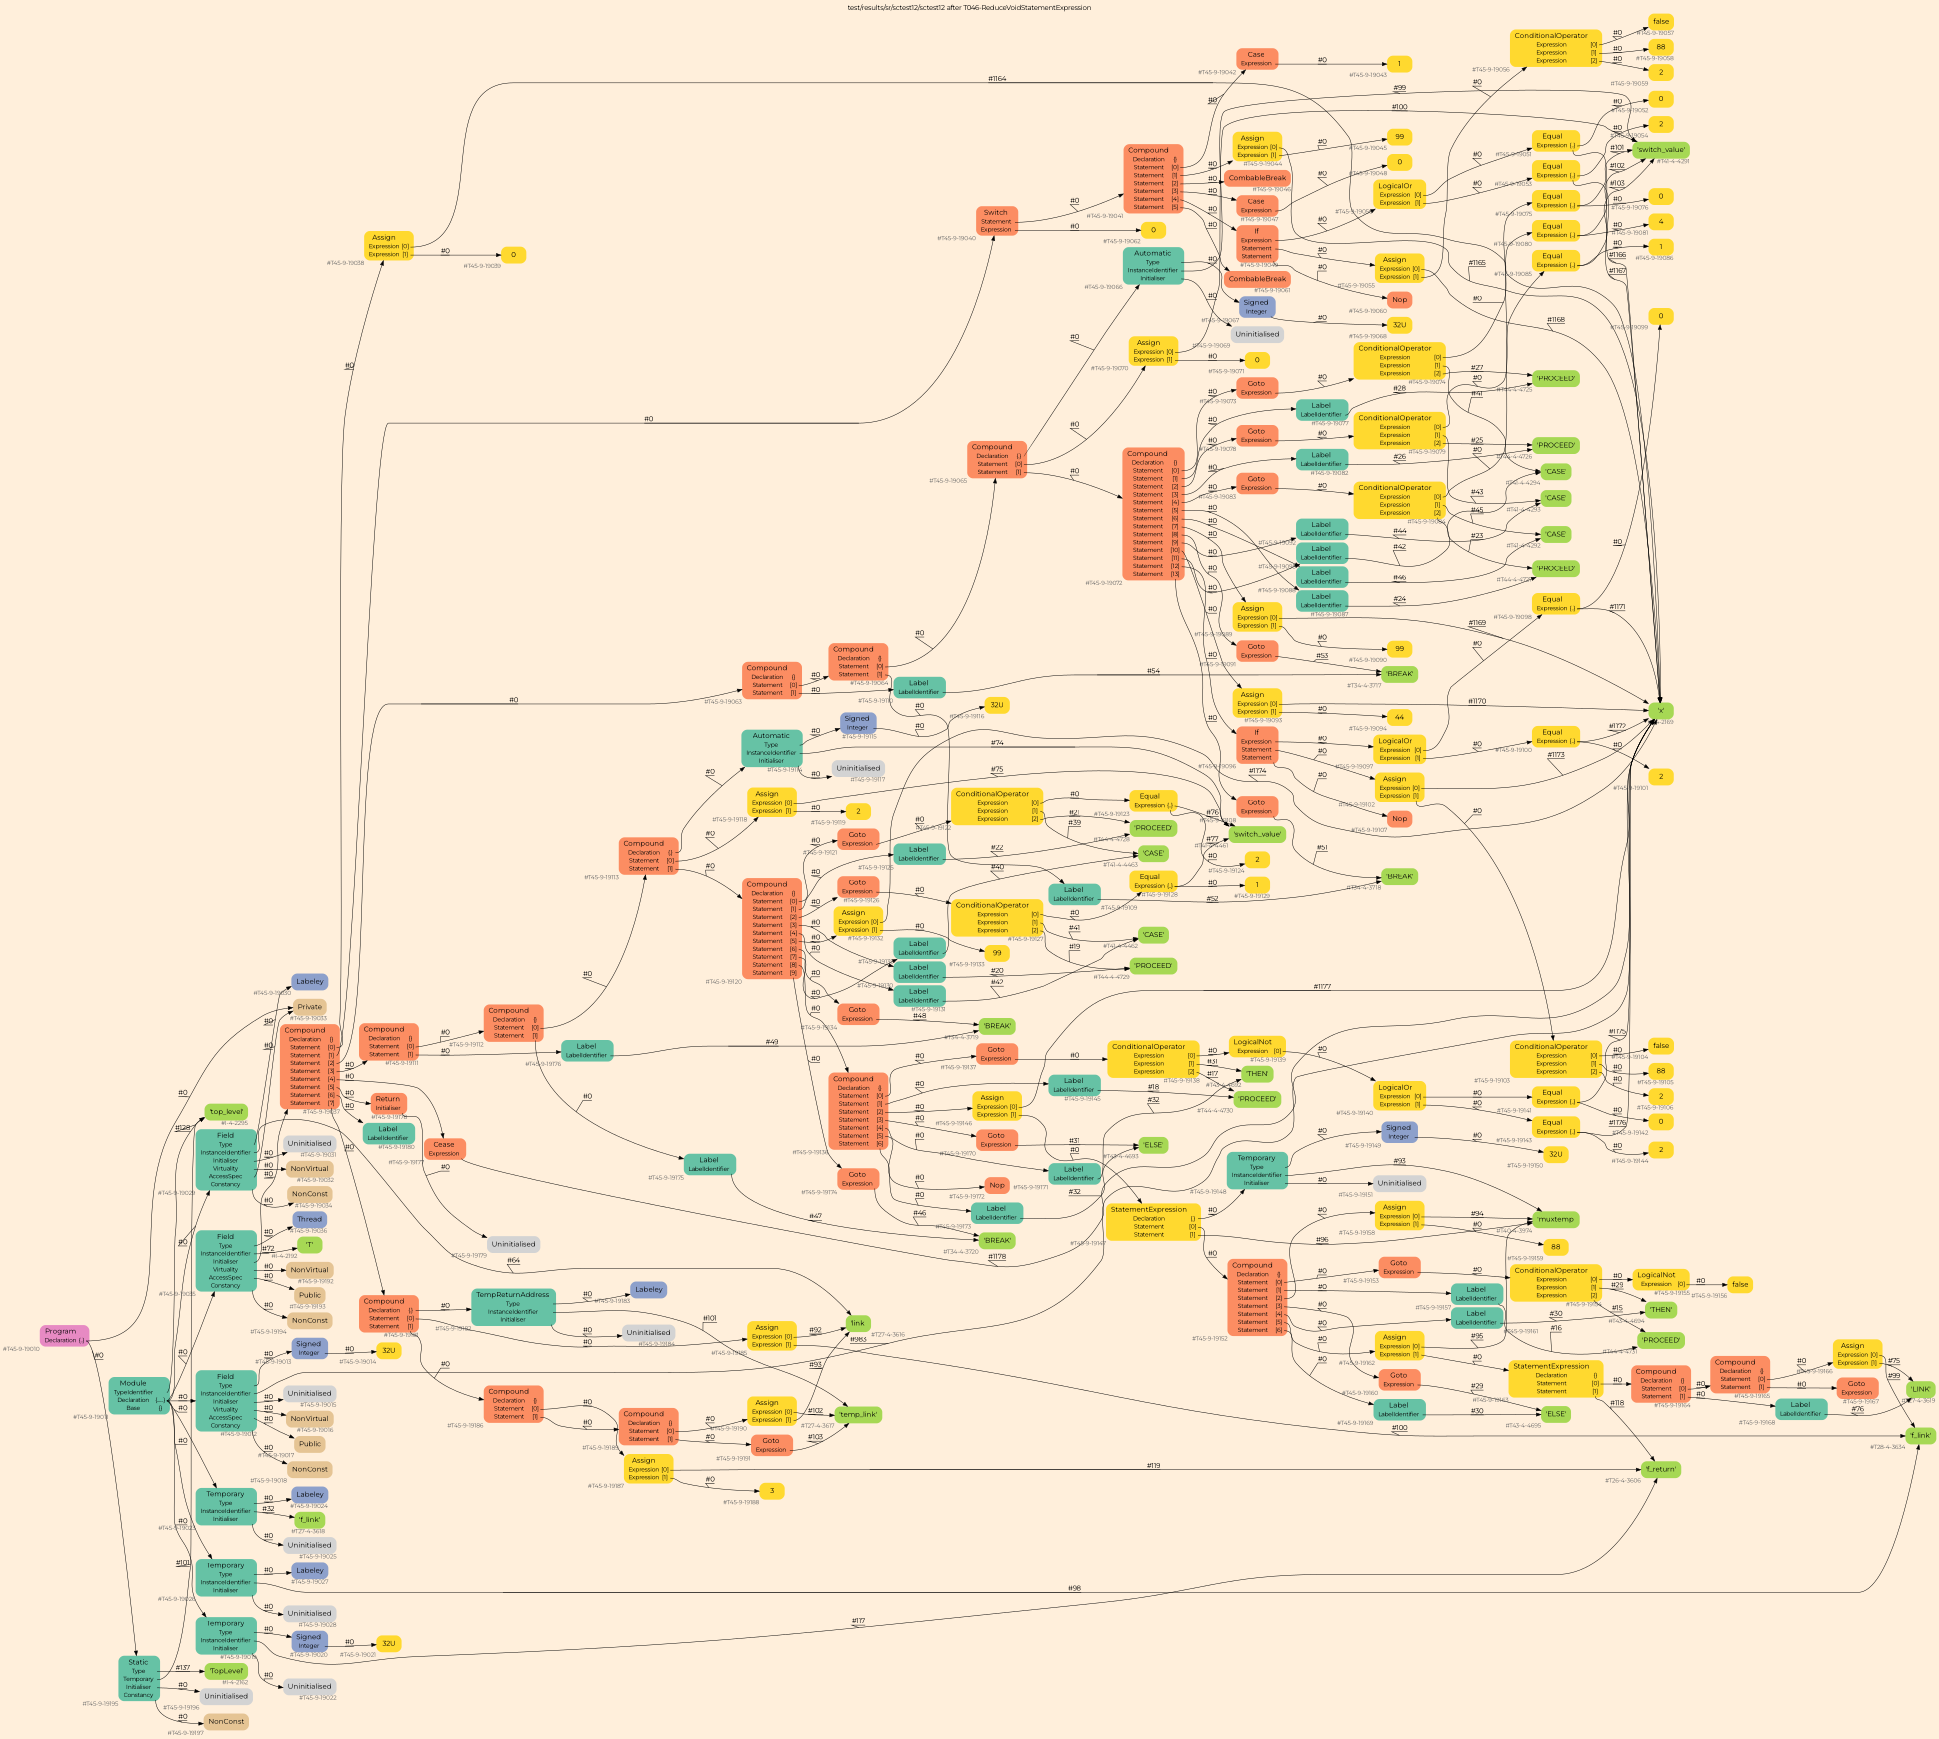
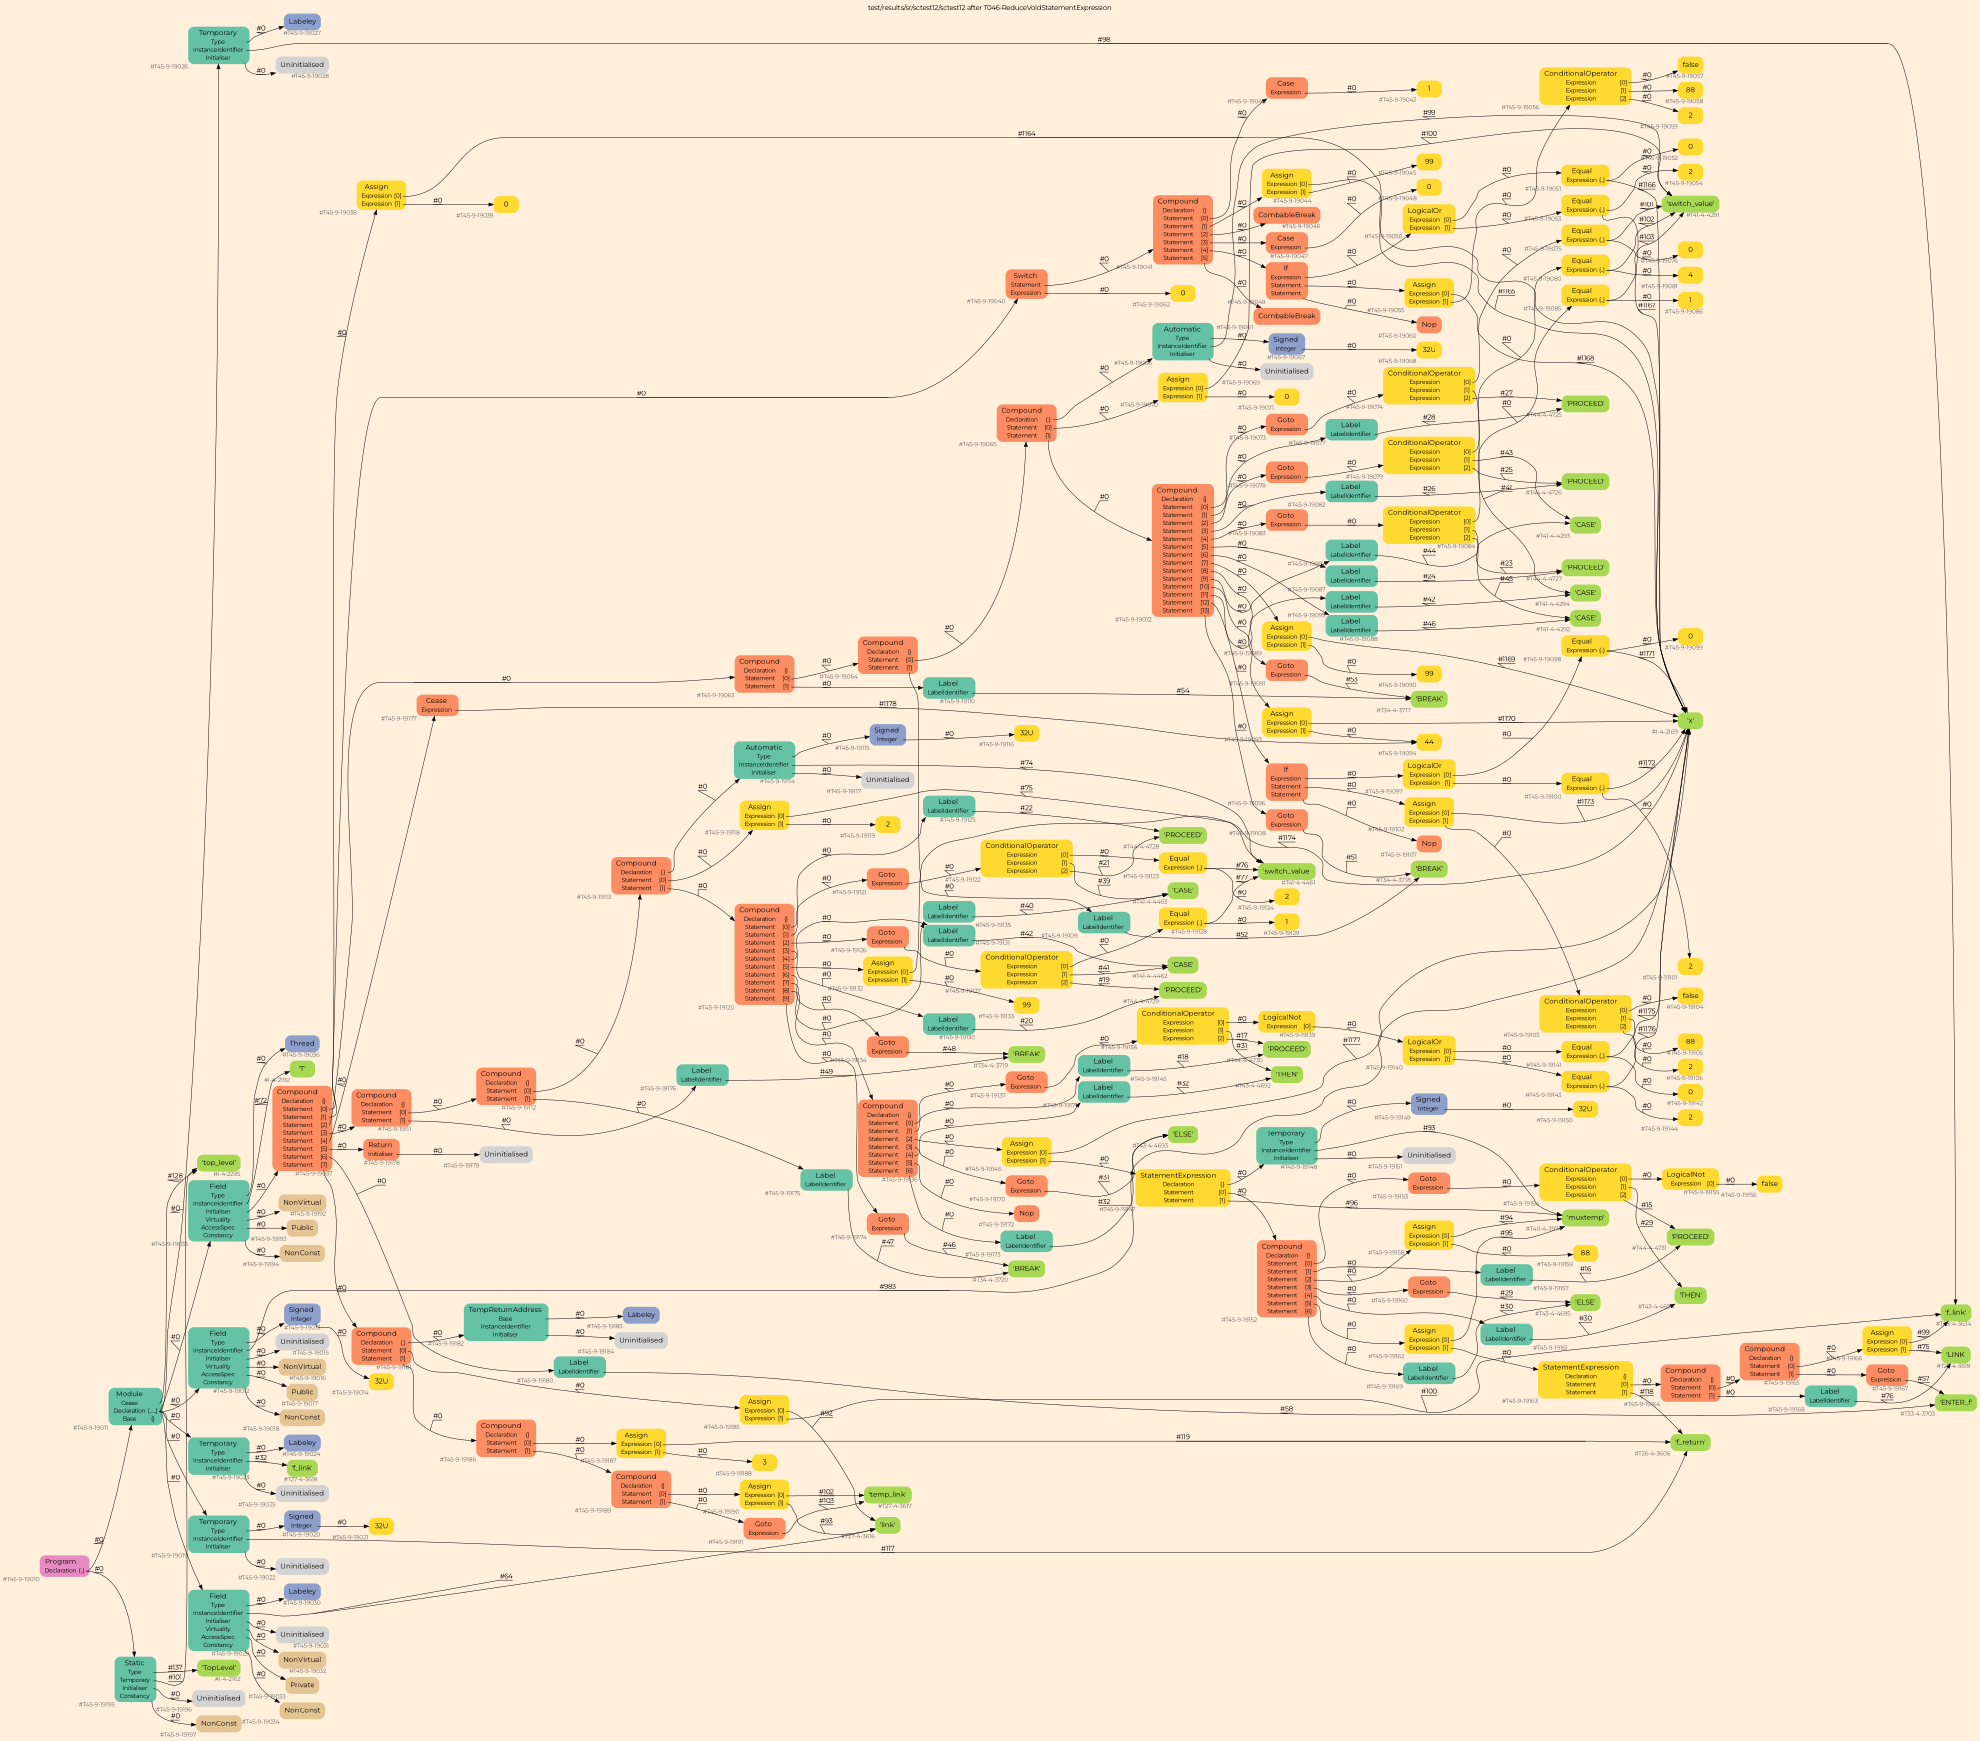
edge "Cease" -> "'x'": now "Cease" -> "44"
edge "Program" -> "Private": now "Program" -> "Module"
node "TempReturnAddress": text "Type" -> "Base"
edge "TempReturnAddress" -> "'temp_link'": removed, label "#101"
node "Module": text "TypeIdentifier" -> "Cease"
node "'ENTER_f'": added
